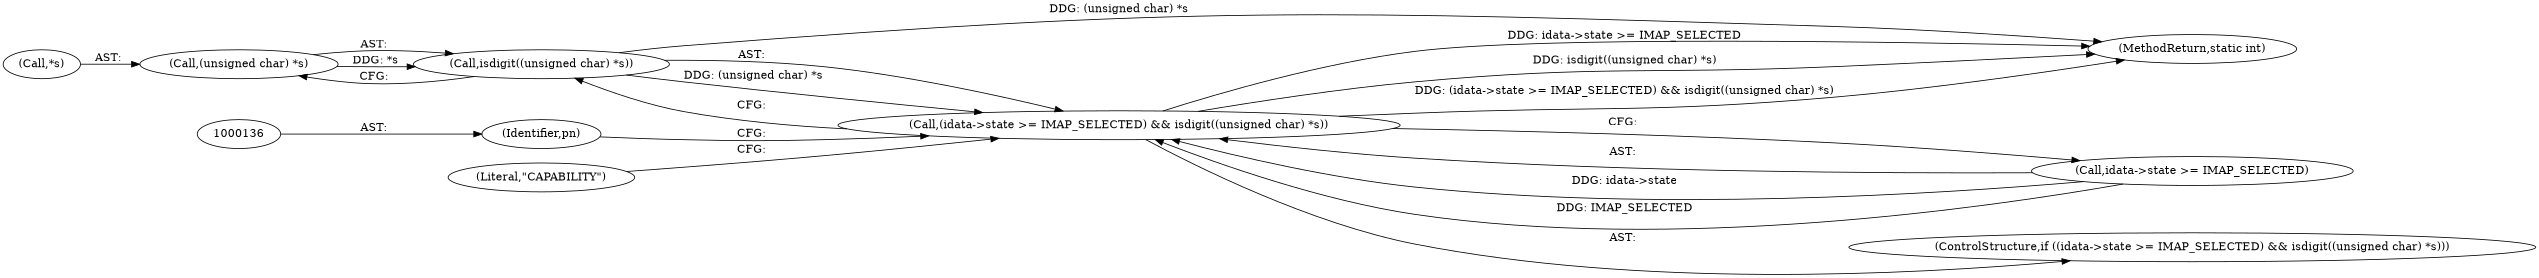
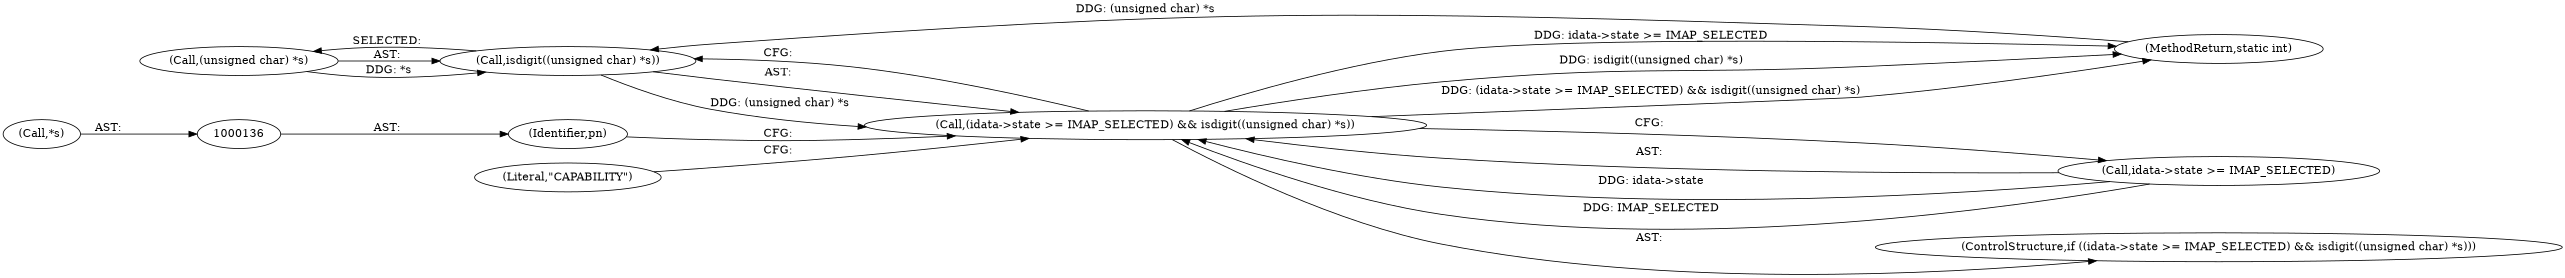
edge "(Call,isdigit((unsigned char) *s))" -> "(MethodReturn,static int)": reversed
edge "(Call,*s)" -> "(Call,(unsigned char) *s)": now "(Call,*s)" -> "1000136"
edge "(Call,isdigit((unsigned char) *s))" -> "(Call,(unsigned char) *s)": label "CFG: " -> "SELECTED: "
